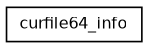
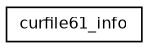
node "curfile64_info": label "curfile64_info" -> "curfile61_info"
